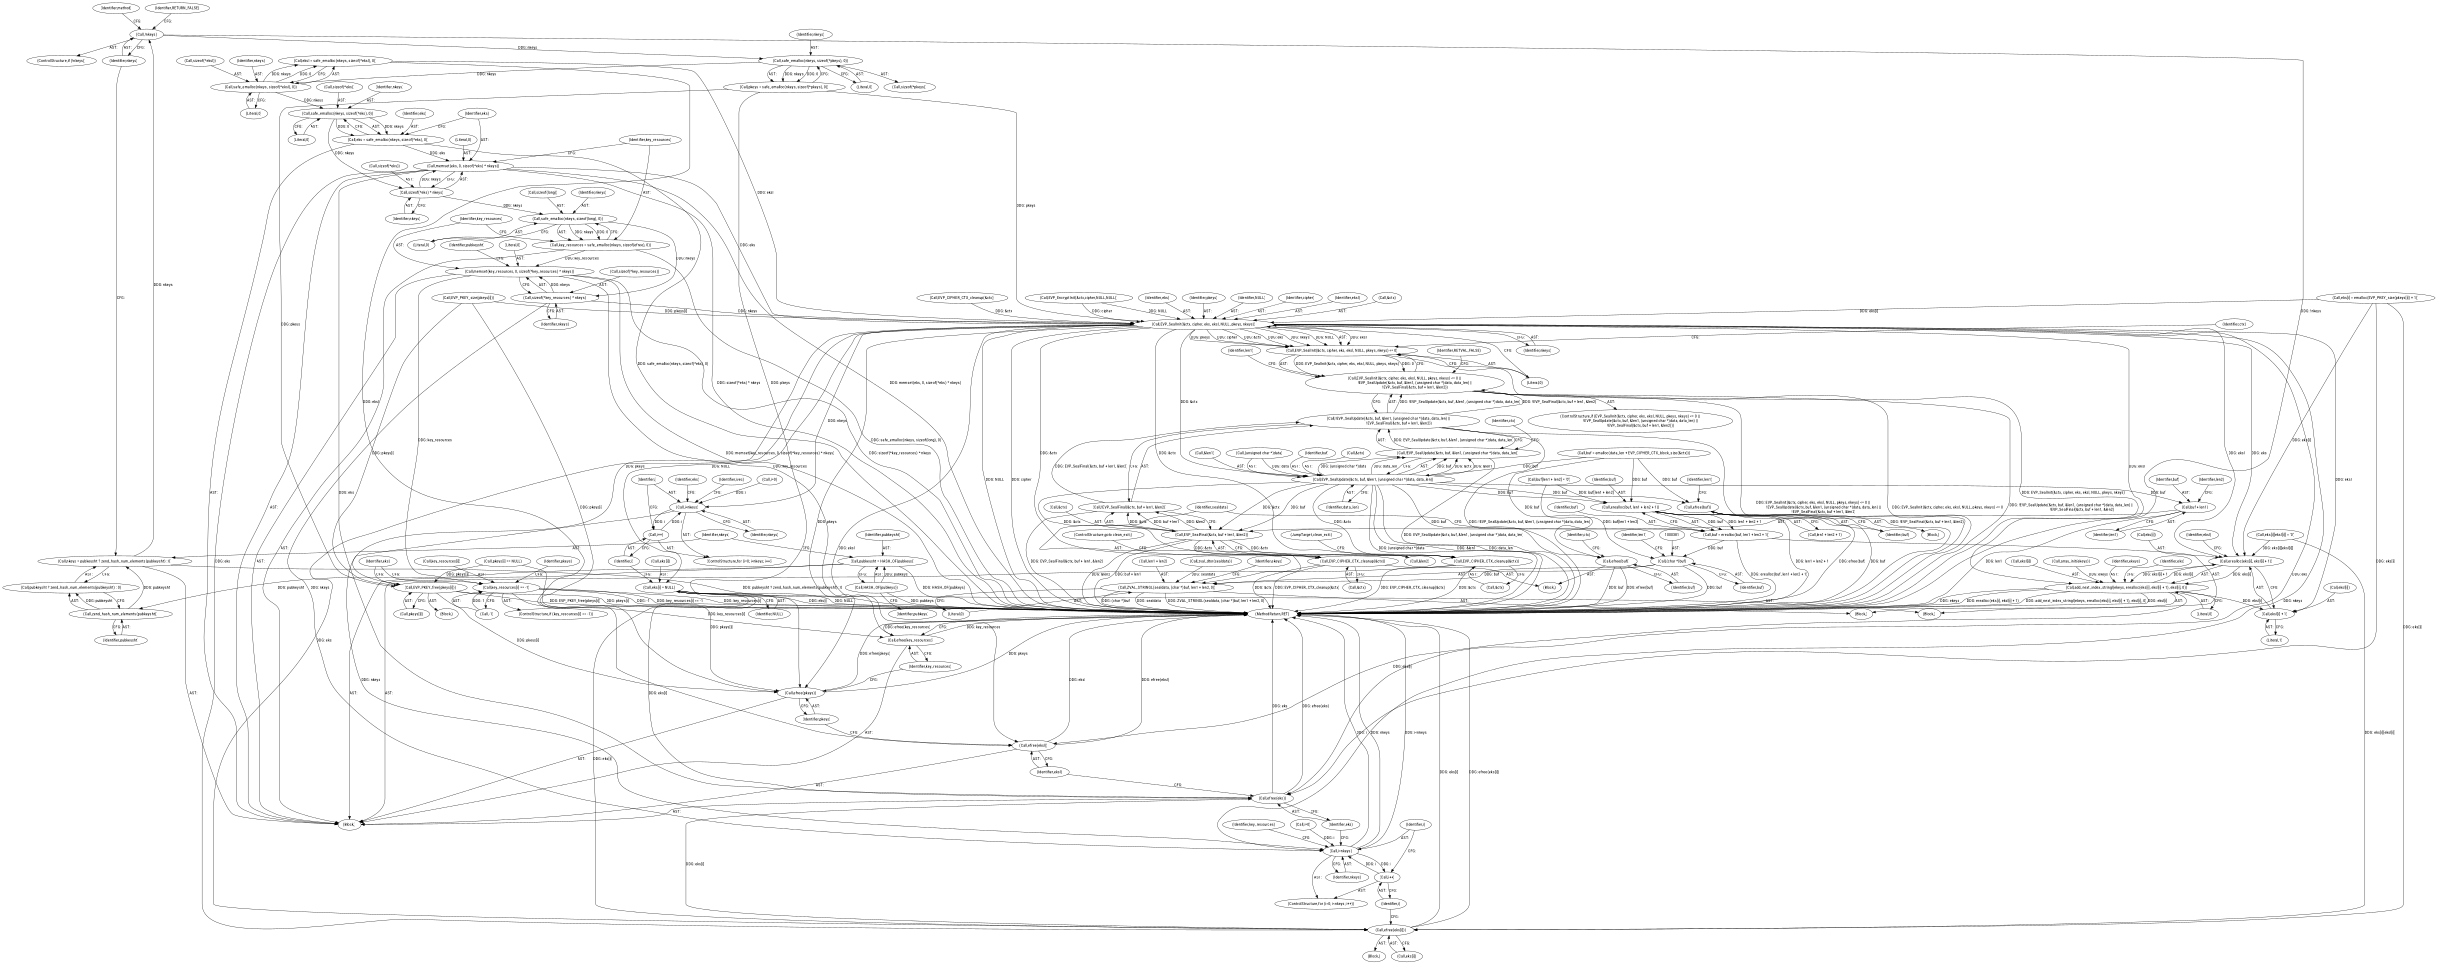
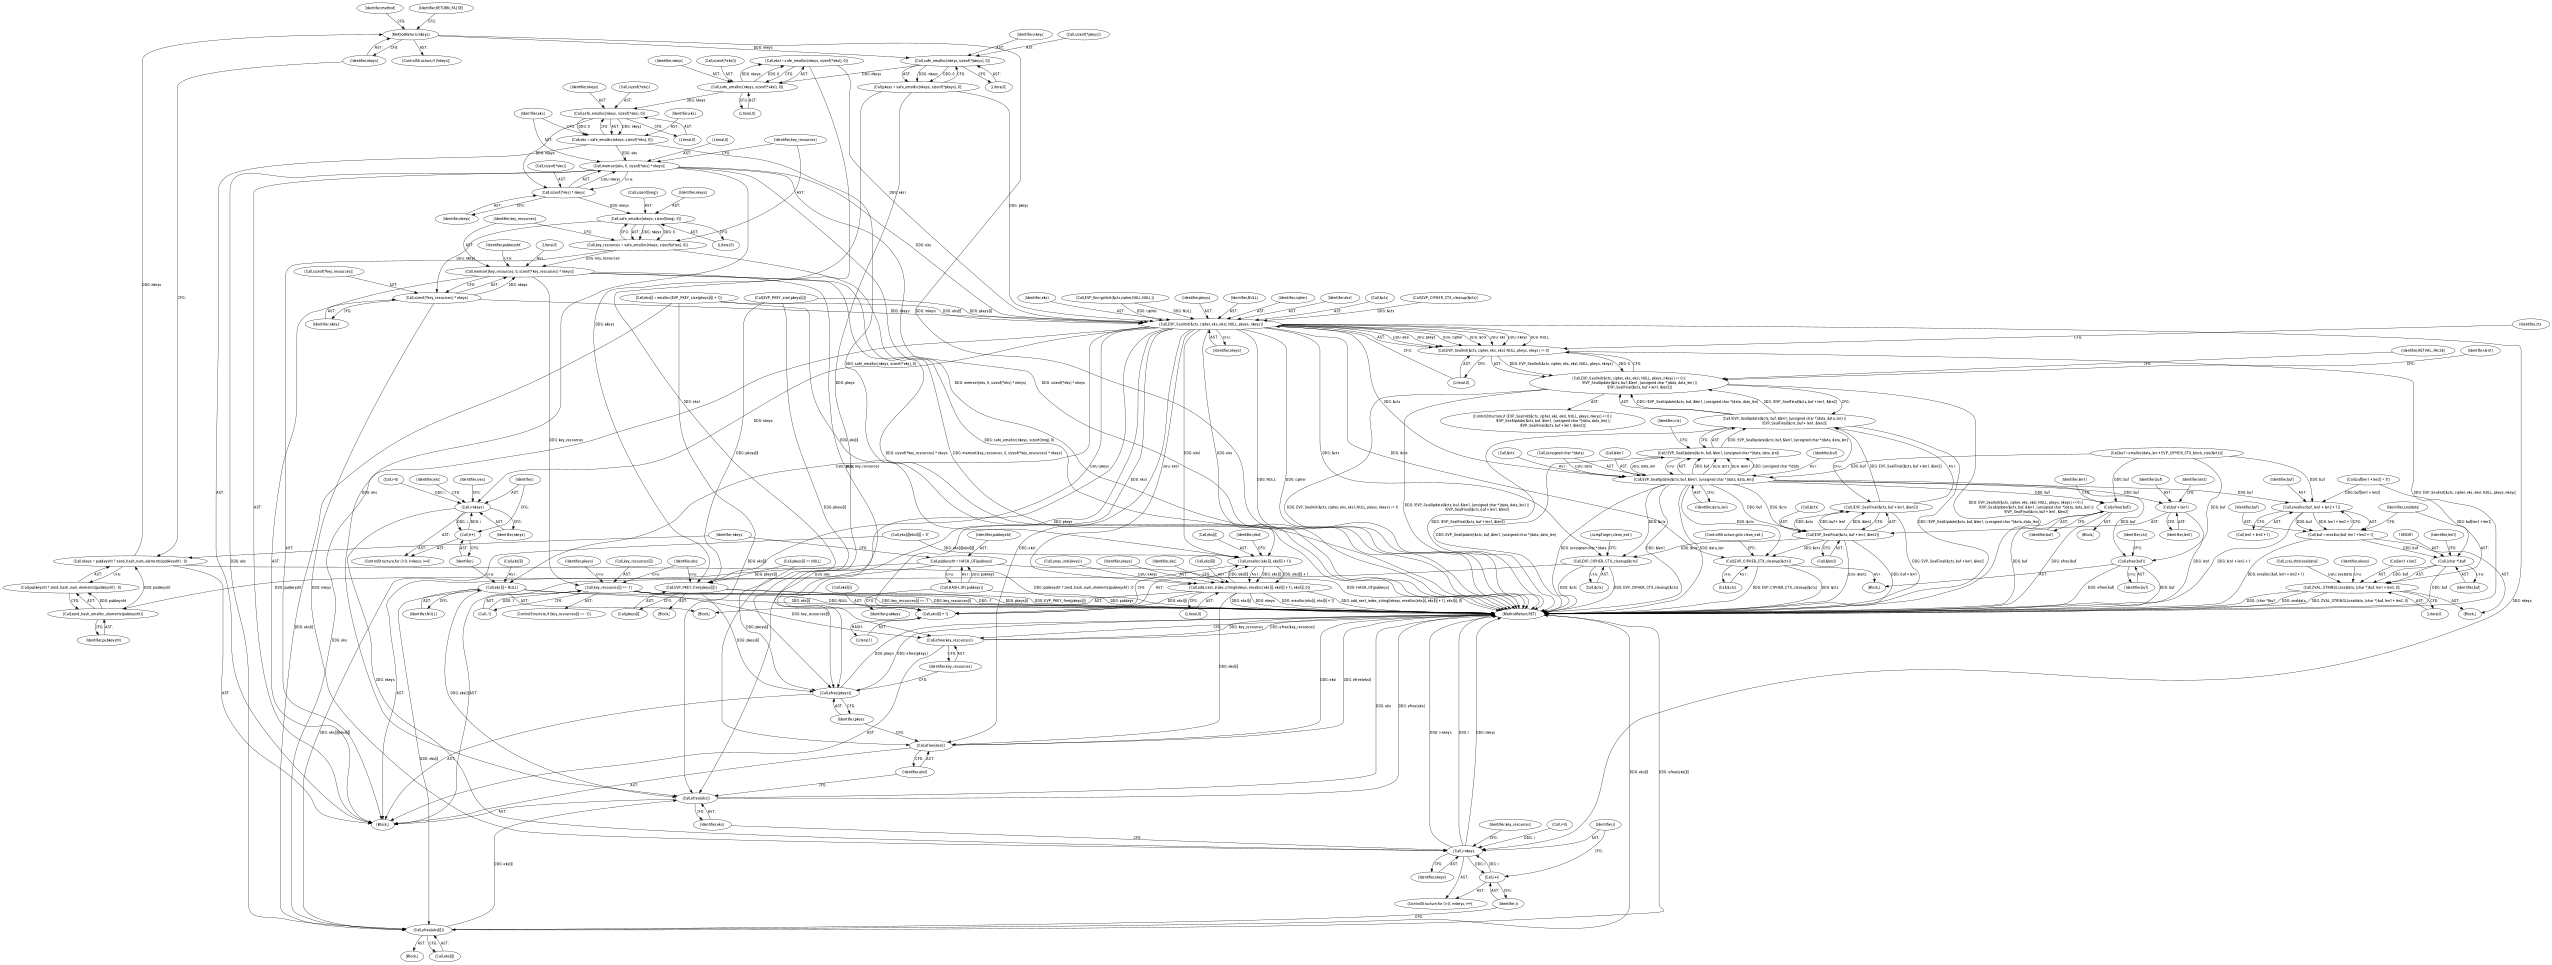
node "(Call,!nkeys)": label "(Call,!nkeys)" -> "(MethodReturn,!nkeys)"
edge "(Call,safe_emalloc(nkeys, sizeof(*pkeys), 0))" -> "(Call,sizeof(*pkeys))": reversed
node "(Call,zend_hash_num_elements(pubkeysht))": label "(Call,zend_hash_num_elements(pubkeysht))" -> "(Call,zend_hash_emalloc_elements(pubkeysht))"
edge "(Call,eksl[i] + 1)" -> "(Literal,1)": label "CFG: " -> "HASH: "
